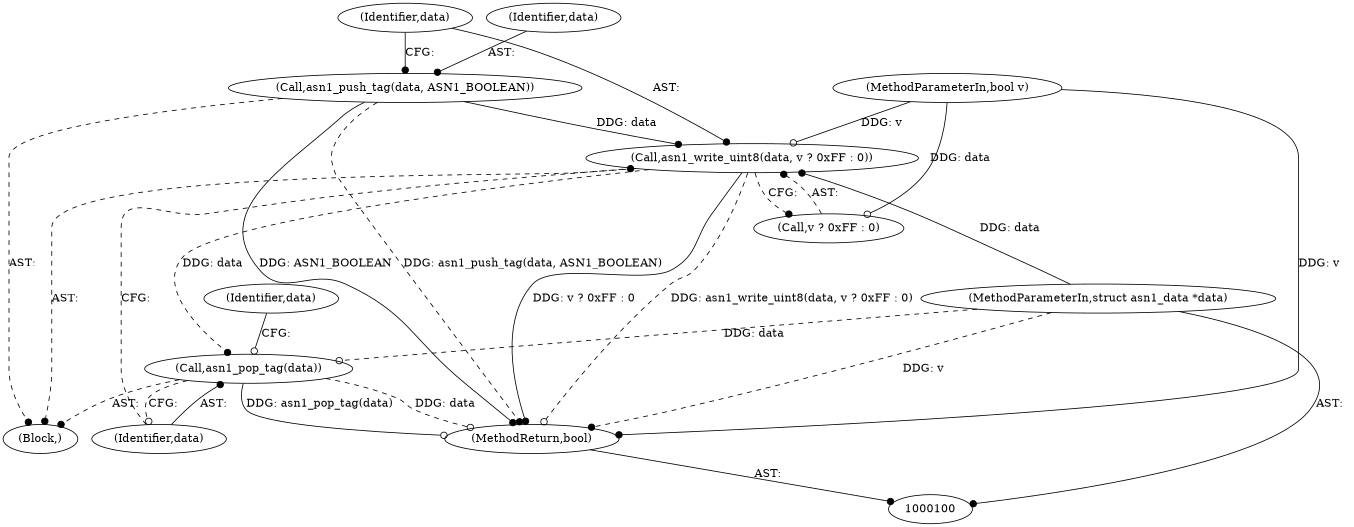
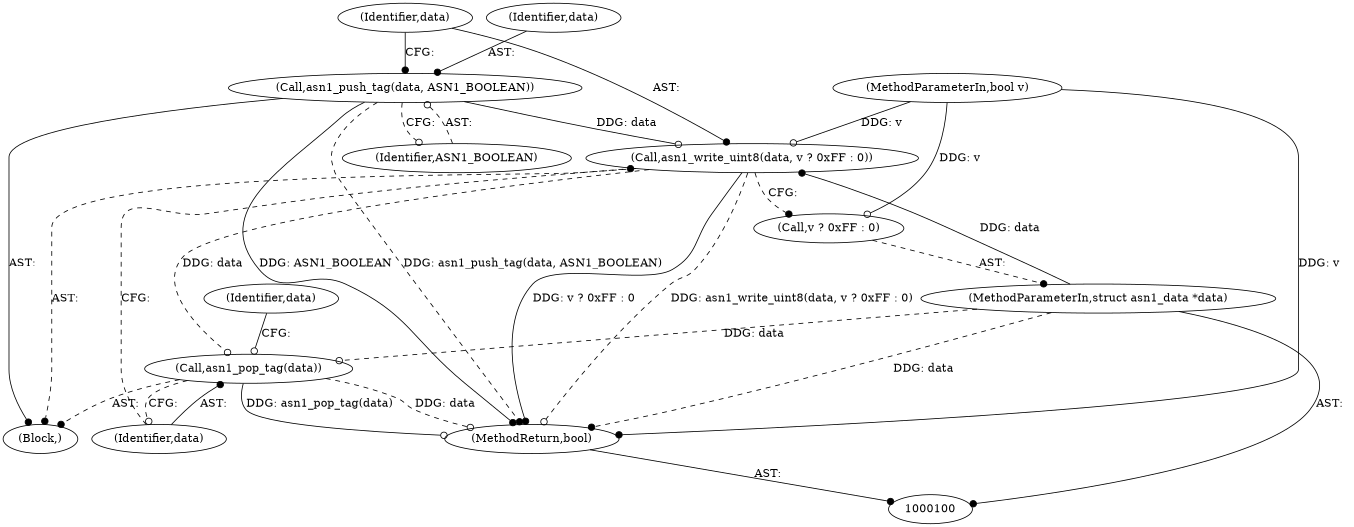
edge "(Call,asn1_push_tag(data, ASN1_BOOLEAN))" -> "(Call,asn1_write_uint8(data, v ? 0xFF : 0))": arrowhead dot -> odot
edge "(Call,asn1_push_tag(data, ASN1_BOOLEAN))" -> "(Block,)": style dashed -> solid
node "(Identifier,ASN1_BOOLEAN)": added
edge "(MethodParameterIn,bool v)" -> "(Call,v ? 0xFF : 0)": label "DDG: data" -> "DDG: v"
edge "(Call,v ? 0xFF : 0)" -> "(Call,asn1_write_uint8(data, v ? 0xFF : 0))": now "(Call,v ? 0xFF : 0)" -> "(MethodParameterIn,struct asn1_data *data)"
edge "(Call,asn1_write_uint8(data, v ? 0xFF : 0))" -> "(Call,asn1_pop_tag(data))": arrowhead dot -> odot
edge "(MethodParameterIn,struct asn1_data *data)" -> "(MethodReturn,bool)": label "DDG: v" -> "DDG: data"
